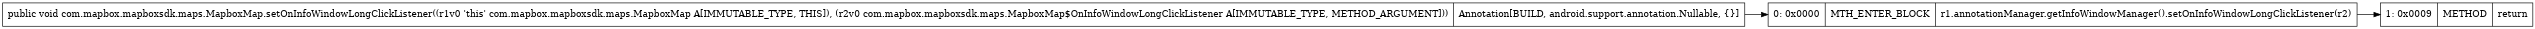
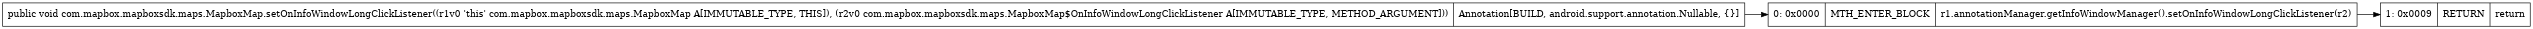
node "1: 0x0009": text "METHOD" -> "RETURN"
